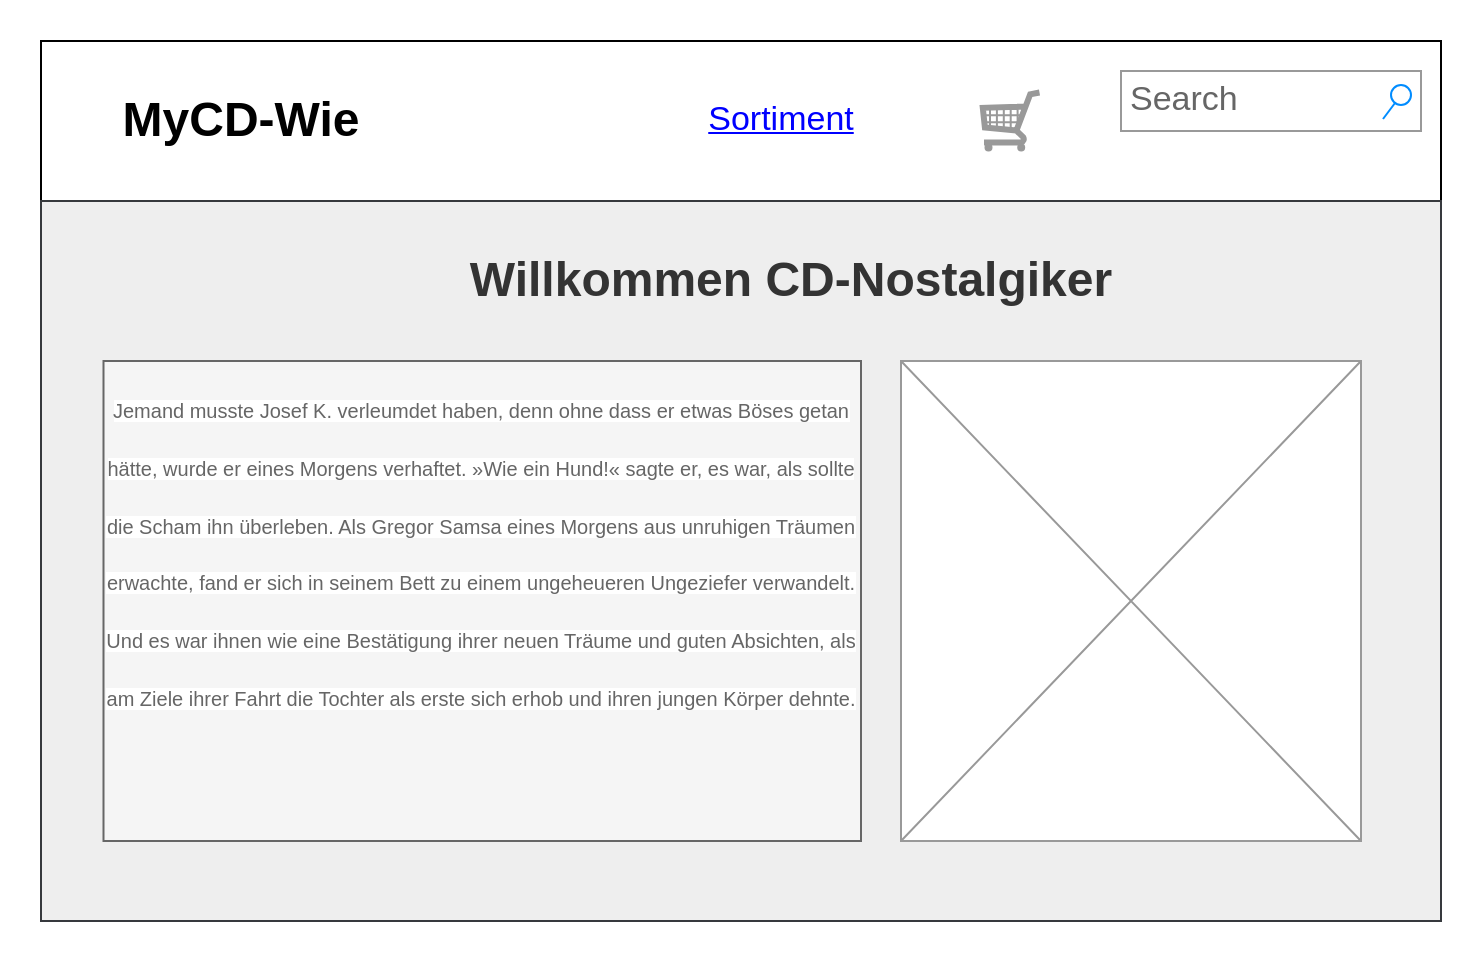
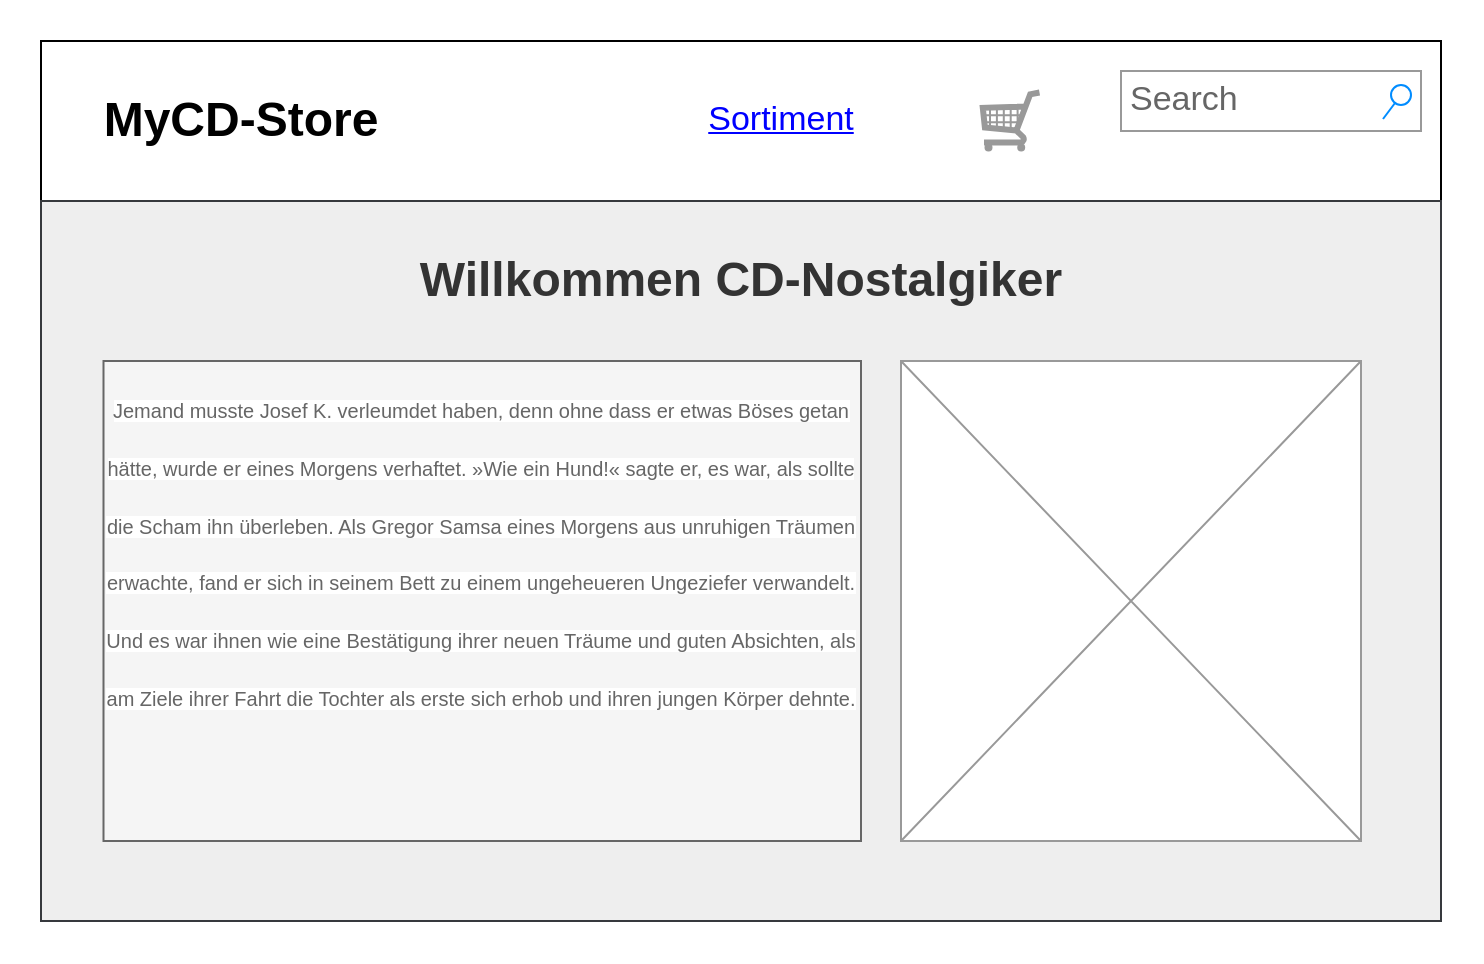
node "MyCD-Wie": label "MyCD-Wie" -> "MyCD-Store"
node "Willkommen CD-Nostalgiker": moved (791, 281) -> (741, 281)
